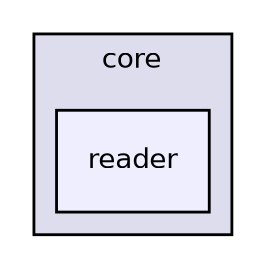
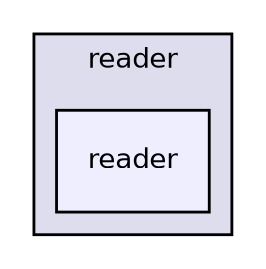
cluster "core": label "core" -> "reader"
